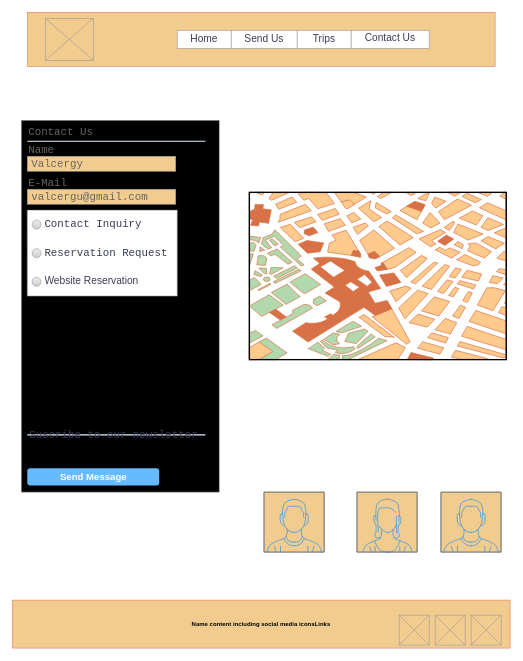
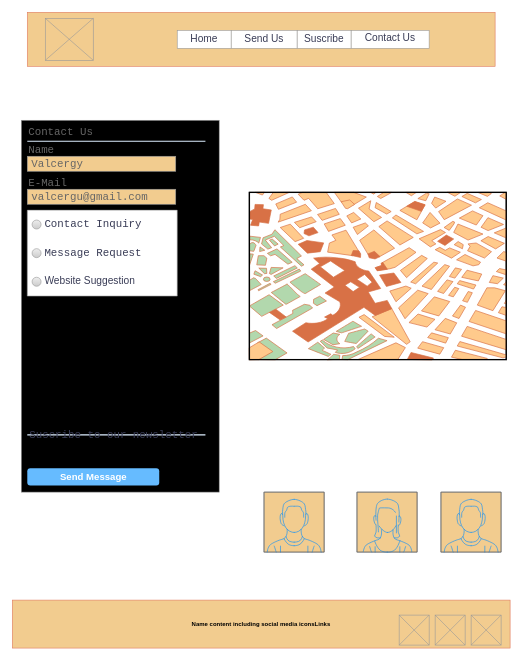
node "Trips": label "Trips" -> "Suscribe"
node "Reservation Request": label "Reservation Request" -> "Message Request"
node "Website Reservation": label "Website Reservation" -> "Website Suggestion"
